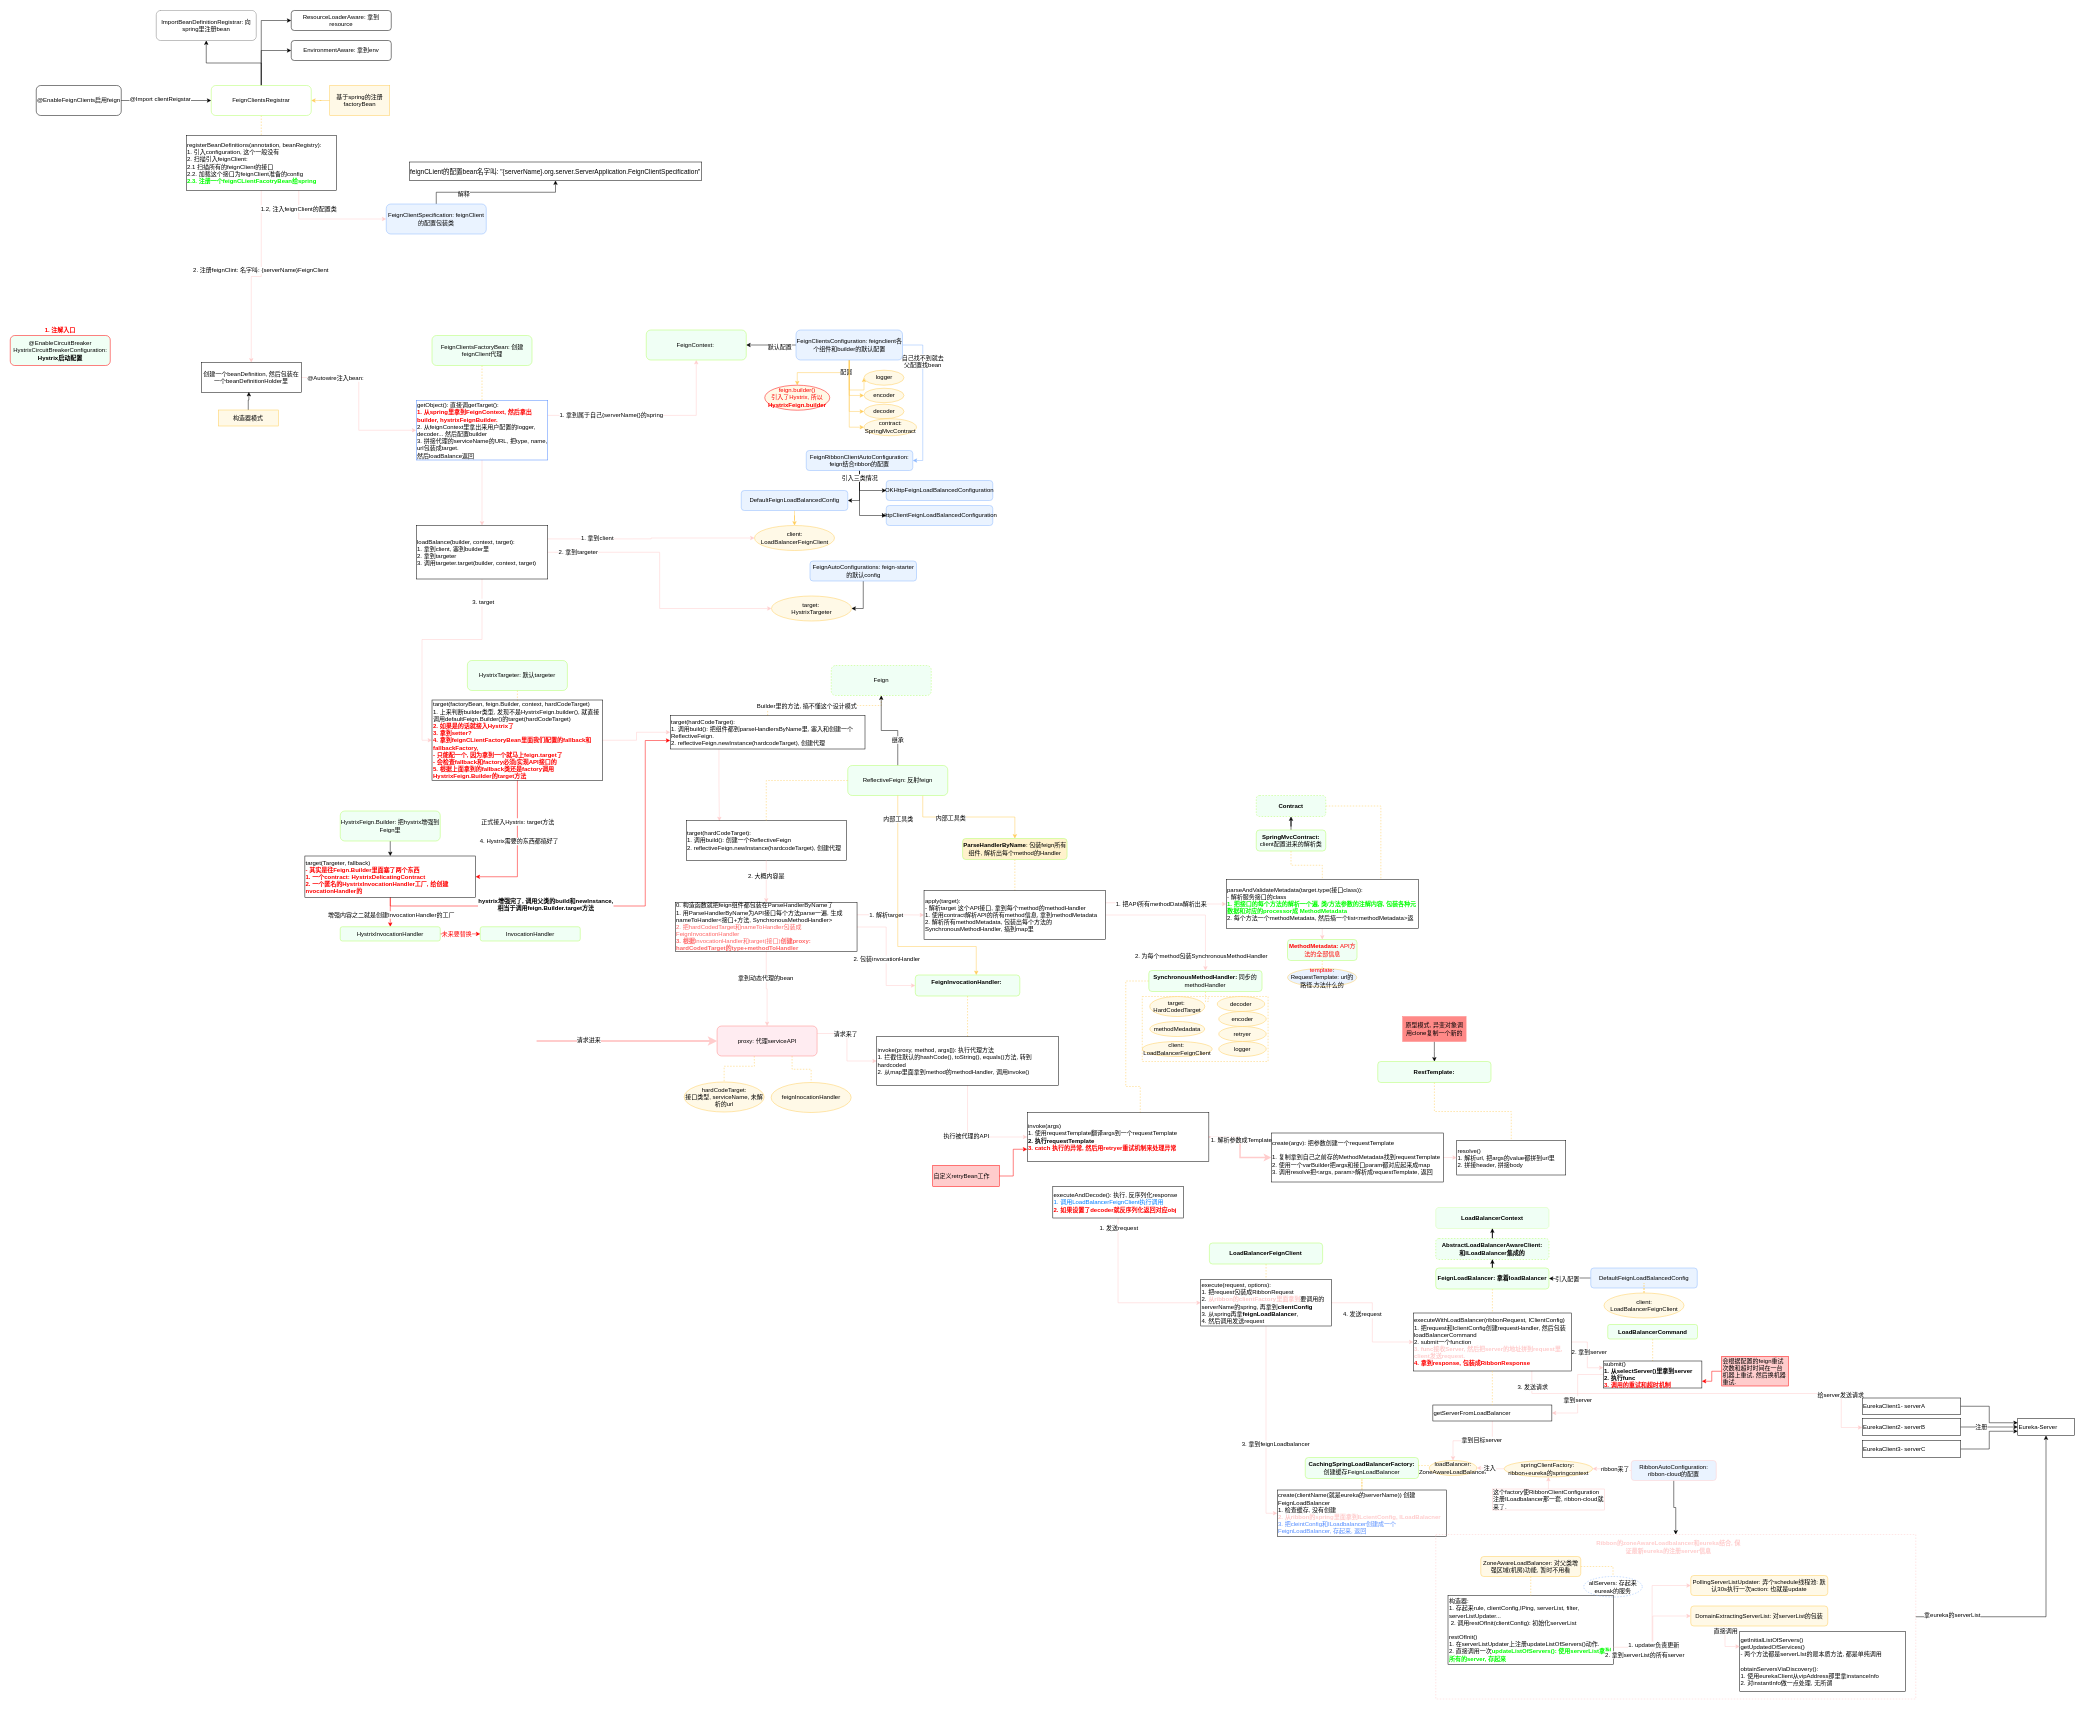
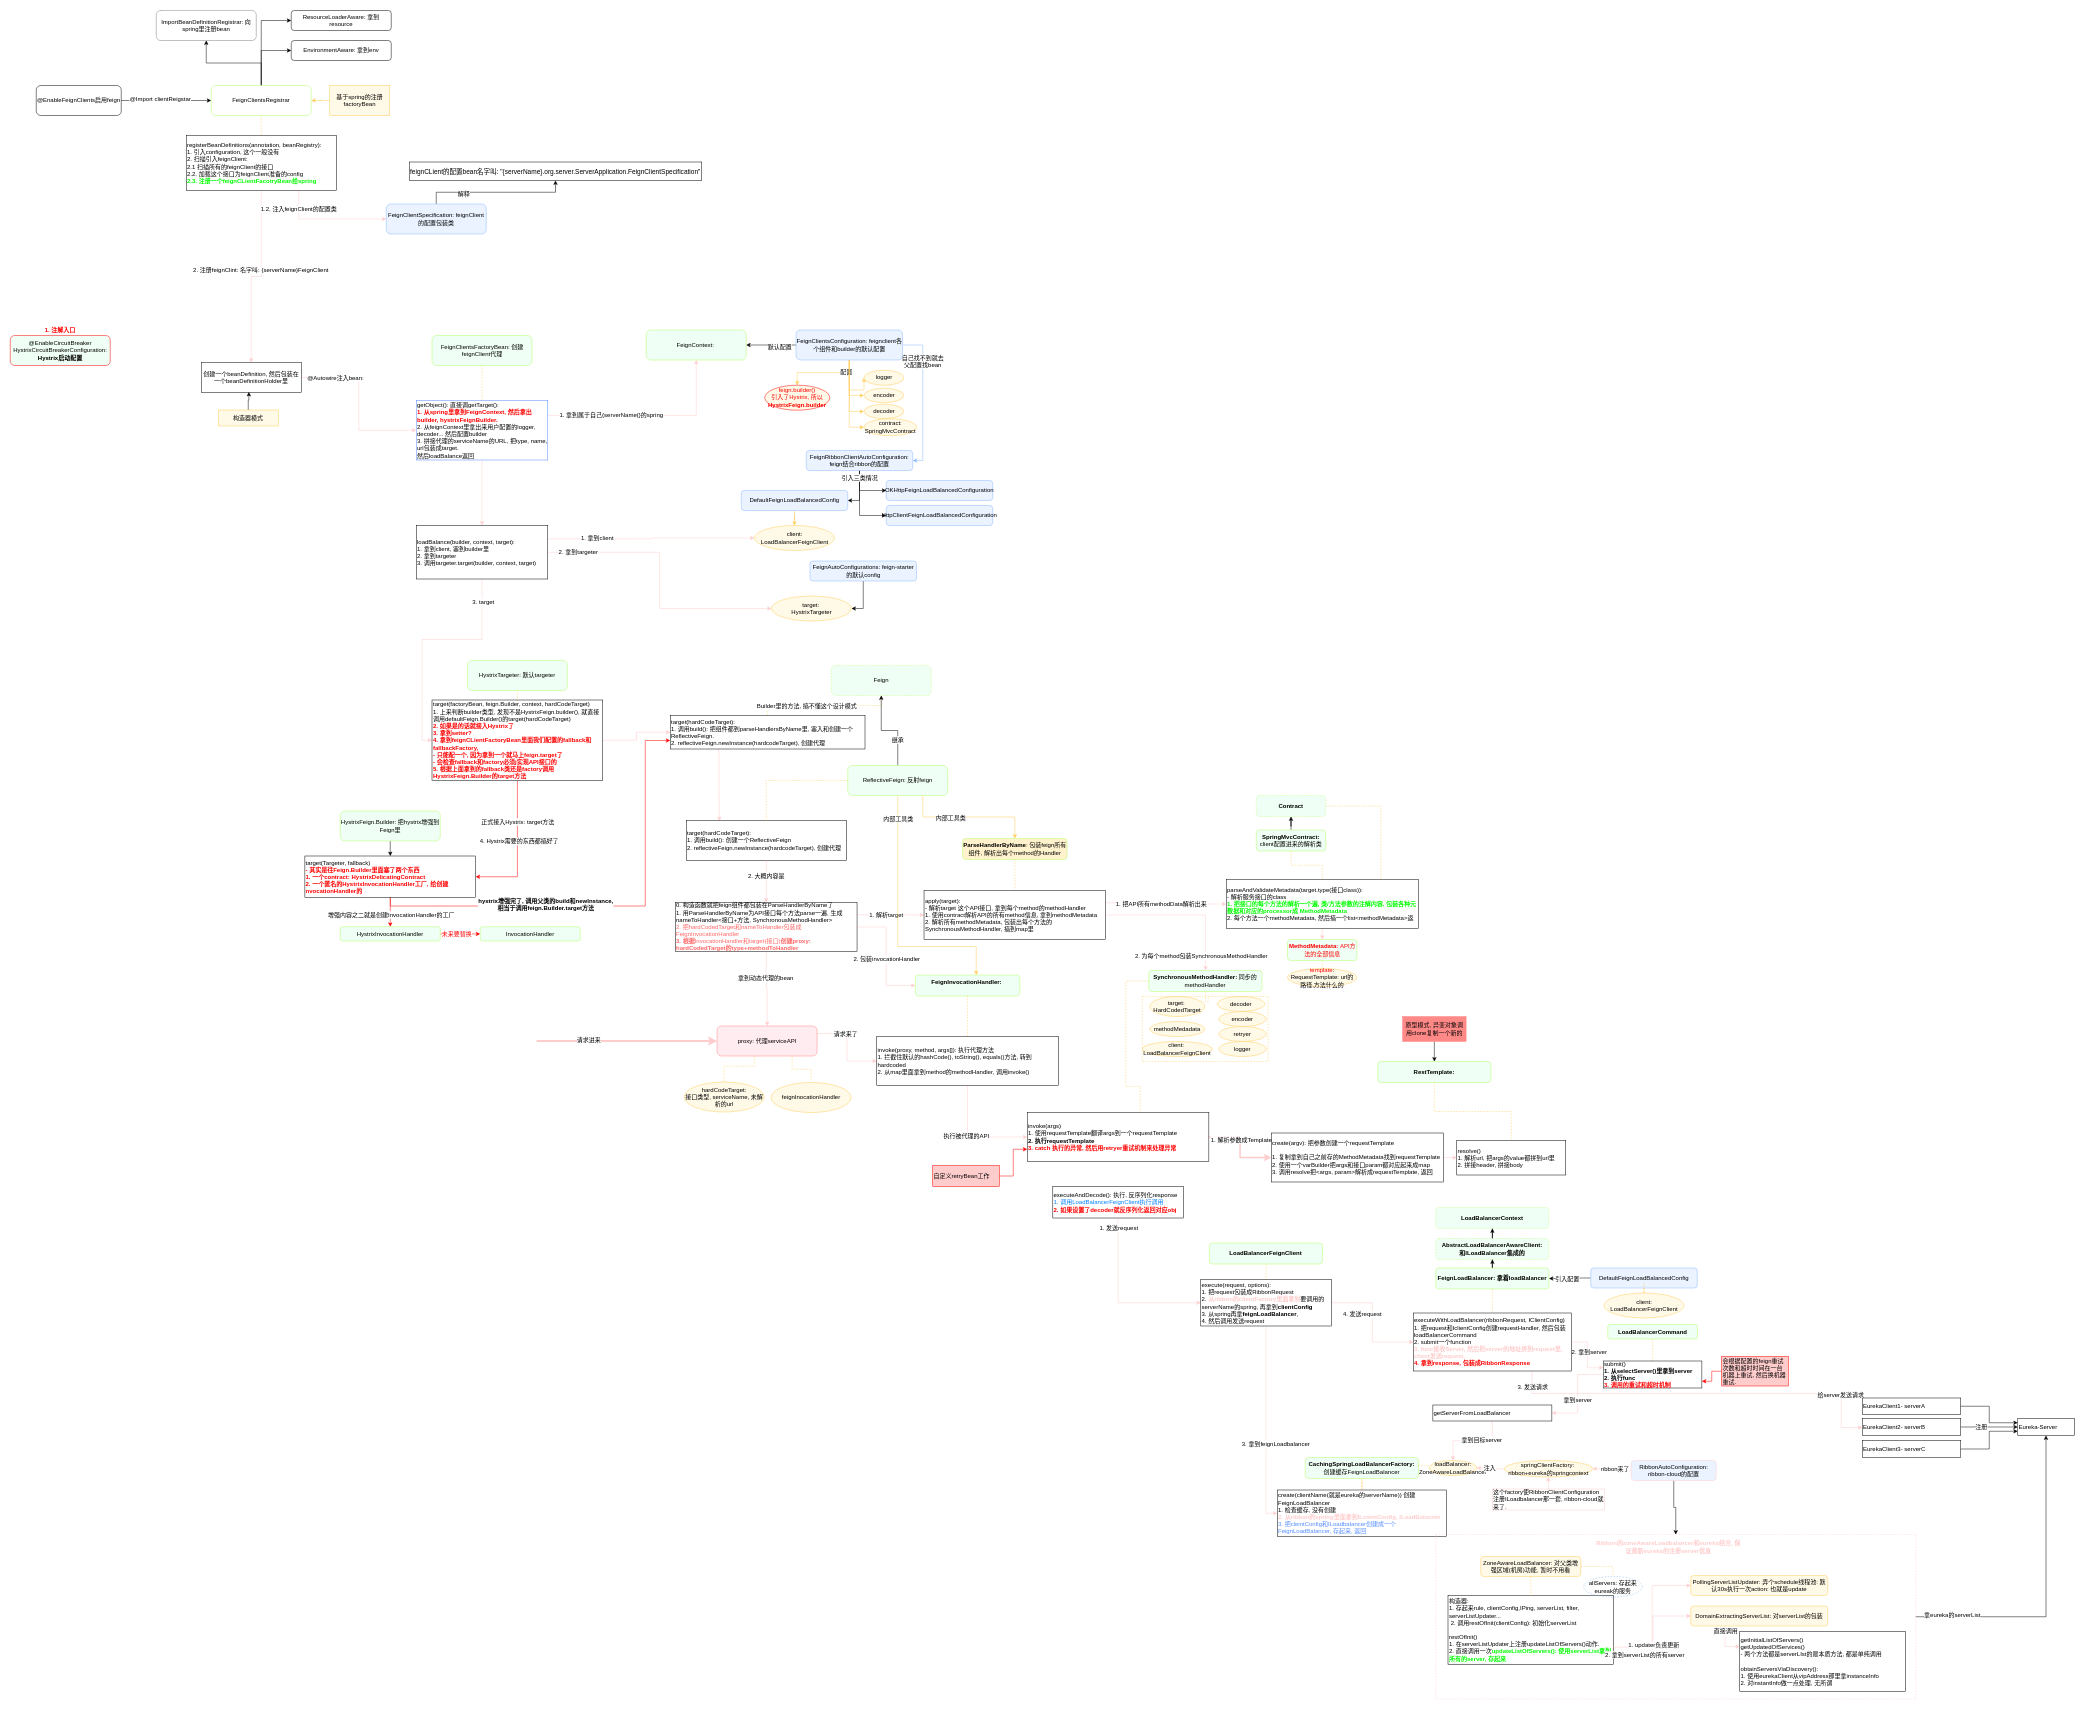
node "template: RequestTemplate: url的路径,方法什么的": fillcolor #eaf3ff -> #fff9e7
edge "executeWithLoadBalancer(ribbonRequest, IClientConfig) 1. 把request和IclientConfig创建requestHandler, 然后包装 loadBalancerCommand 2. submit一个function 3. func接收Server, 然后把server的地址拼到request里, client发送request. 4. 拿到response, 包装成RibbonResponse" -- "getServerFromLoadBalancer": removed
